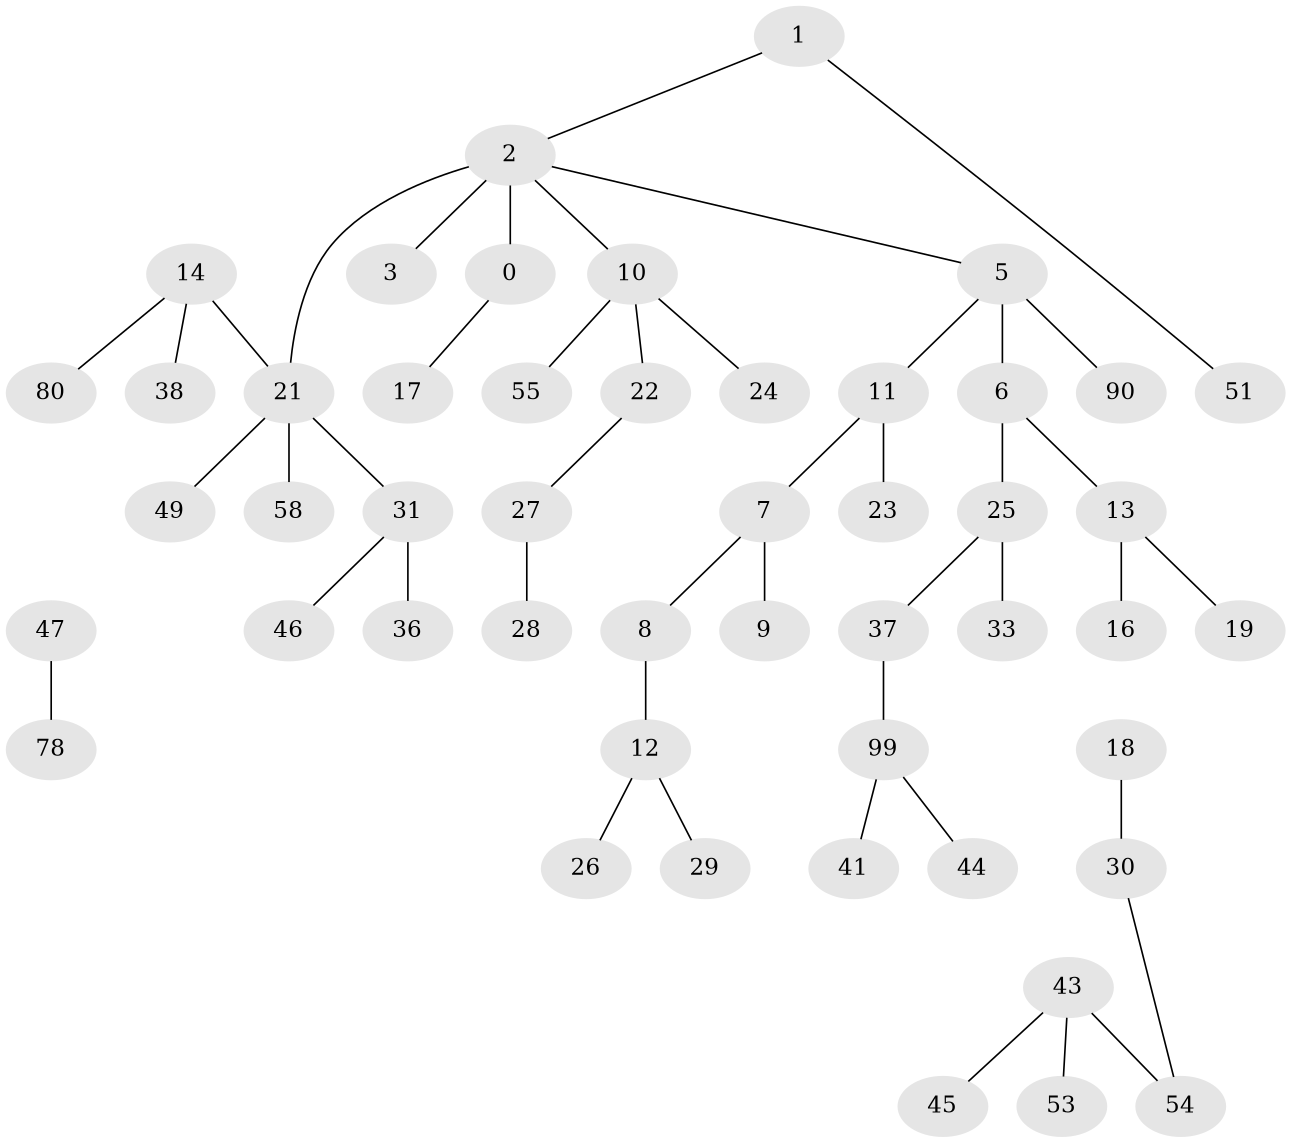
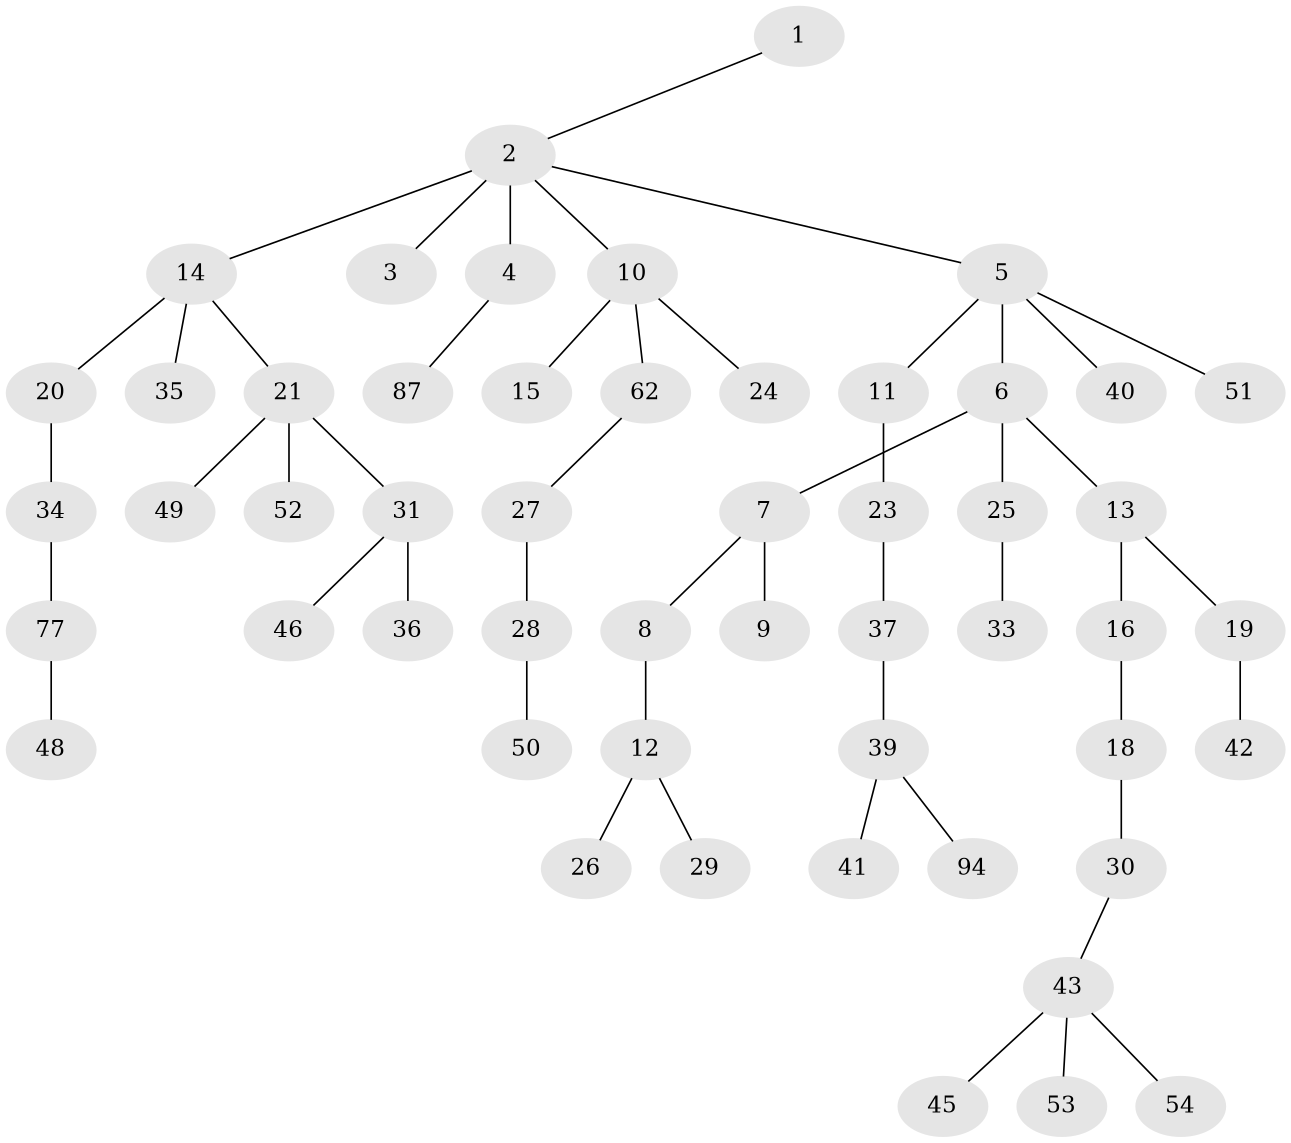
edge "1" -- "51": now "5" -- "51"
edge "2" -- "21": now "2" -- "14"
node "0": label "0" -> "4"
node "80": label "80" -> "20"
node "38": label "38" -> "35"
node "17": label "17" -> "87"
node "55": label "55" -> "15"
node "22": label "22" -> "62"
node "90": label "90" -> "40"
edge "11" -- "7": now "6" -- "7"
node "34": added
node "58": label "58" -> "52"
edge "25" -- "37": now "23" -- "37"
node "47": label "47" -> "77"
edge "16" -- "18": added
node "78": label "78" -> "48"
node "50": added
node "99": label "99" -> "39"
node "42": added
node "44": label "44" -> "94"
edge "30" -- "54": now "30" -- "43"
